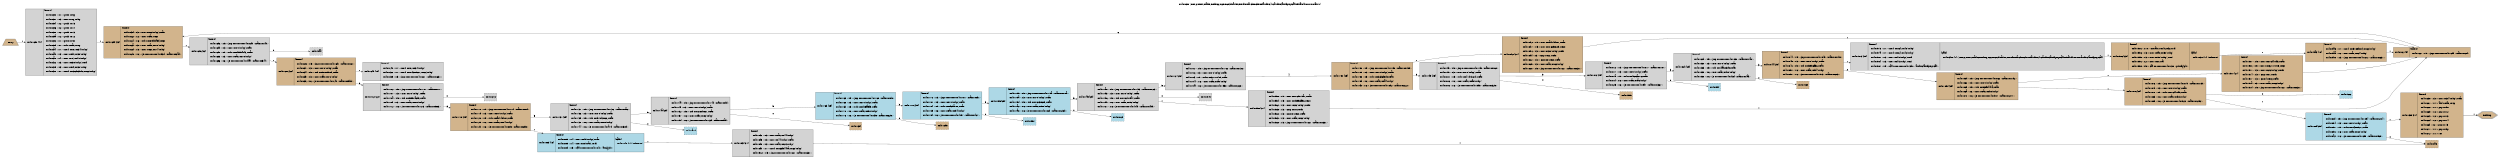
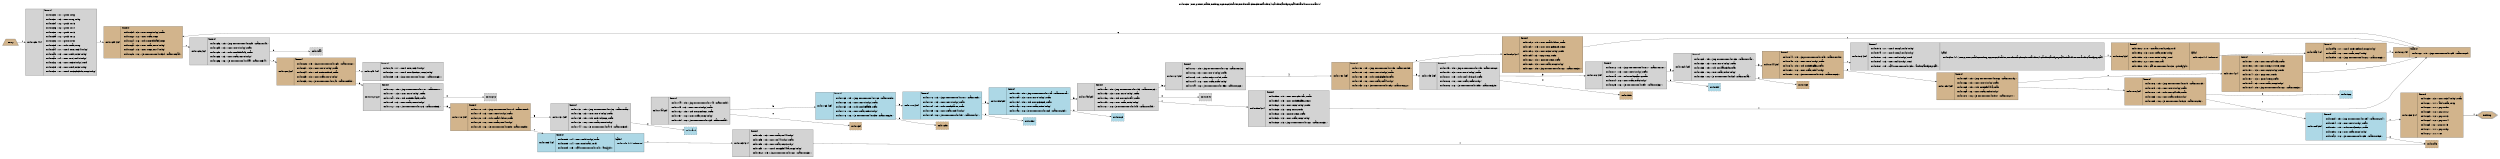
edge "0x401731 [25]" -> "0x40174a [25]": removed, label "5"
